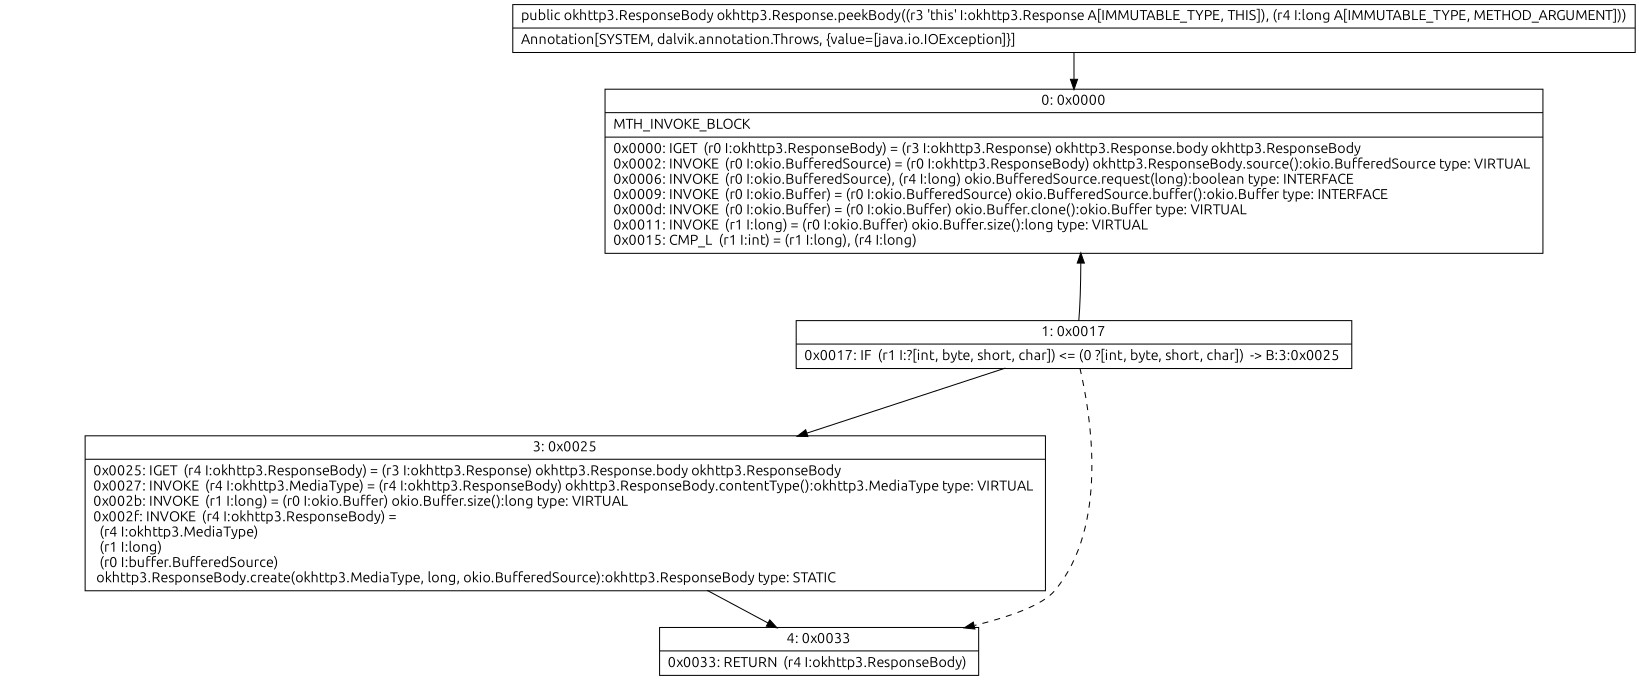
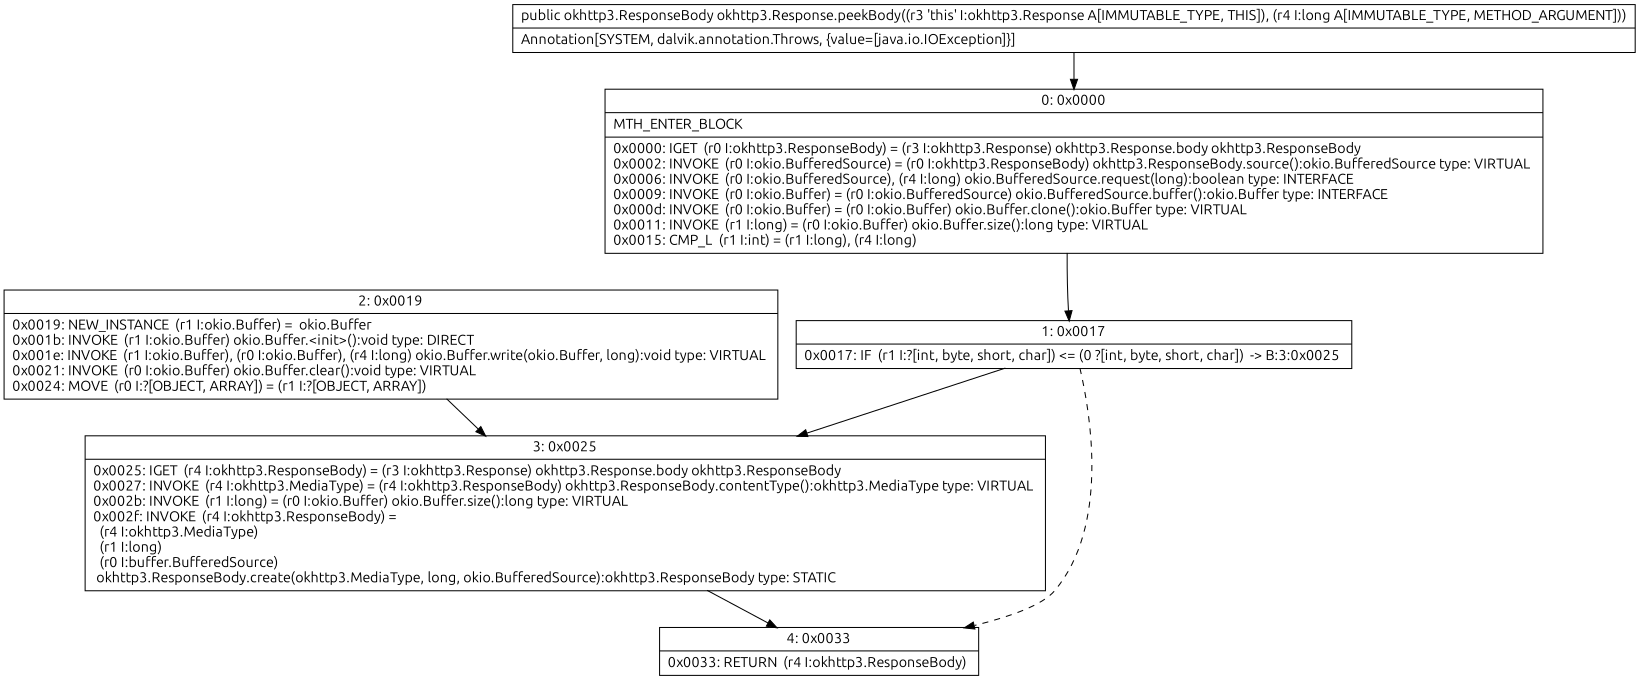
node "0: 0x0000": text "MTH_INVOKE_BLOCK" -> "MTH_ENTER_BLOCK"
edge "1: 0x0017" -> "0: 0x0000": reversed
node "2: 0x0019": added
